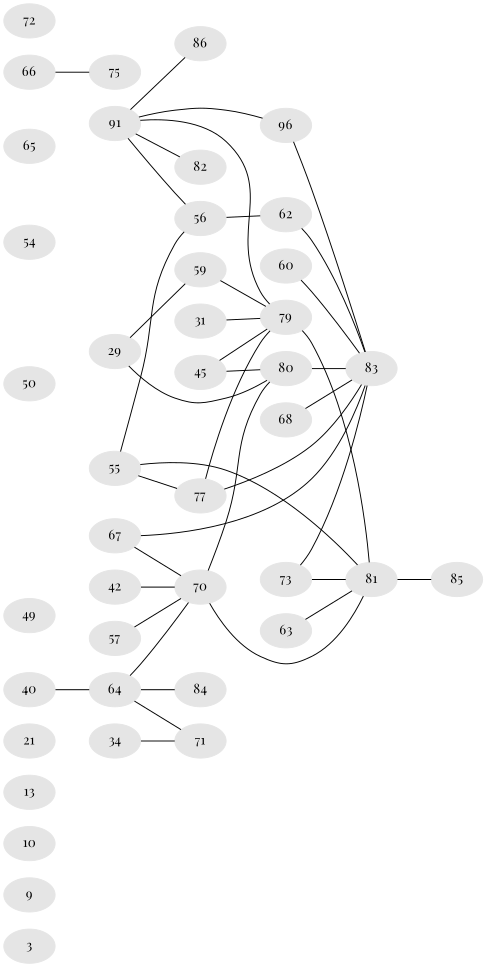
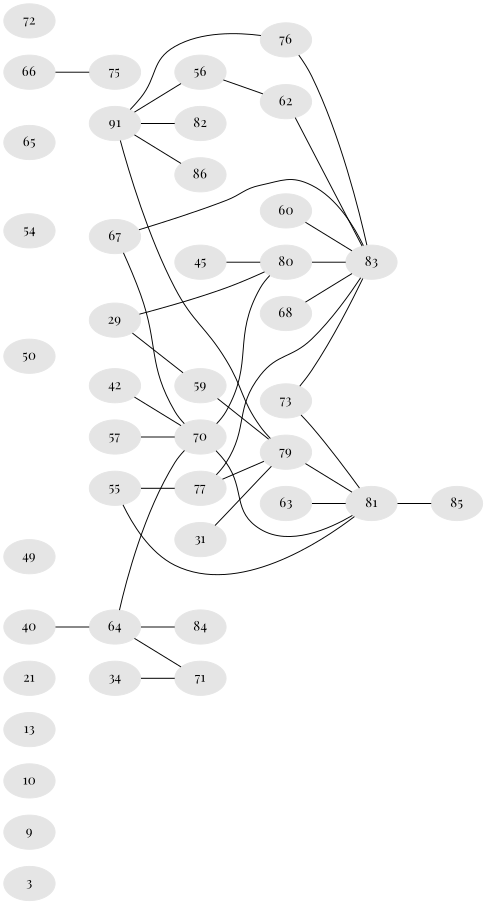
node "96": label "96" -> "76"
edge "56" -- "55": removed
edge "79" -- "45": removed
